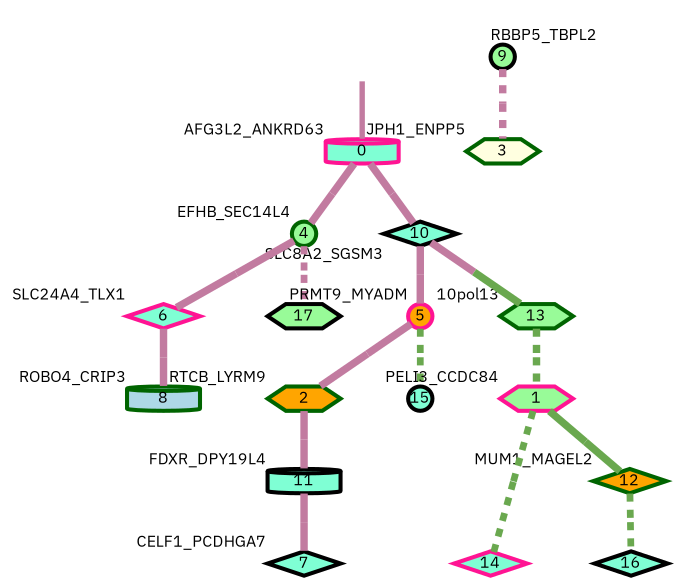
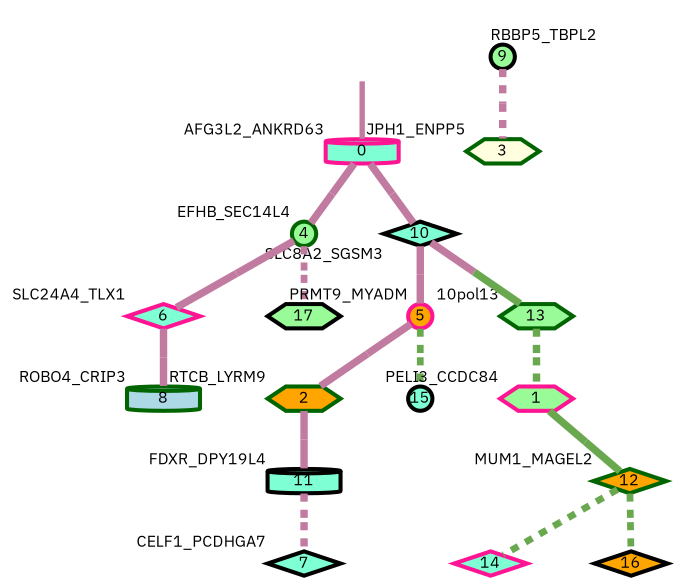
edge "1 PELI3_CCDC84" -> "14": now "12 MUM1_MAGEL2" -> "14"
edge "11 FDXR_DPY19L4" -> "7 CELF1_PCDHGA7": style solid -> dashed
node "16": fillcolor aquamarine -> orange
